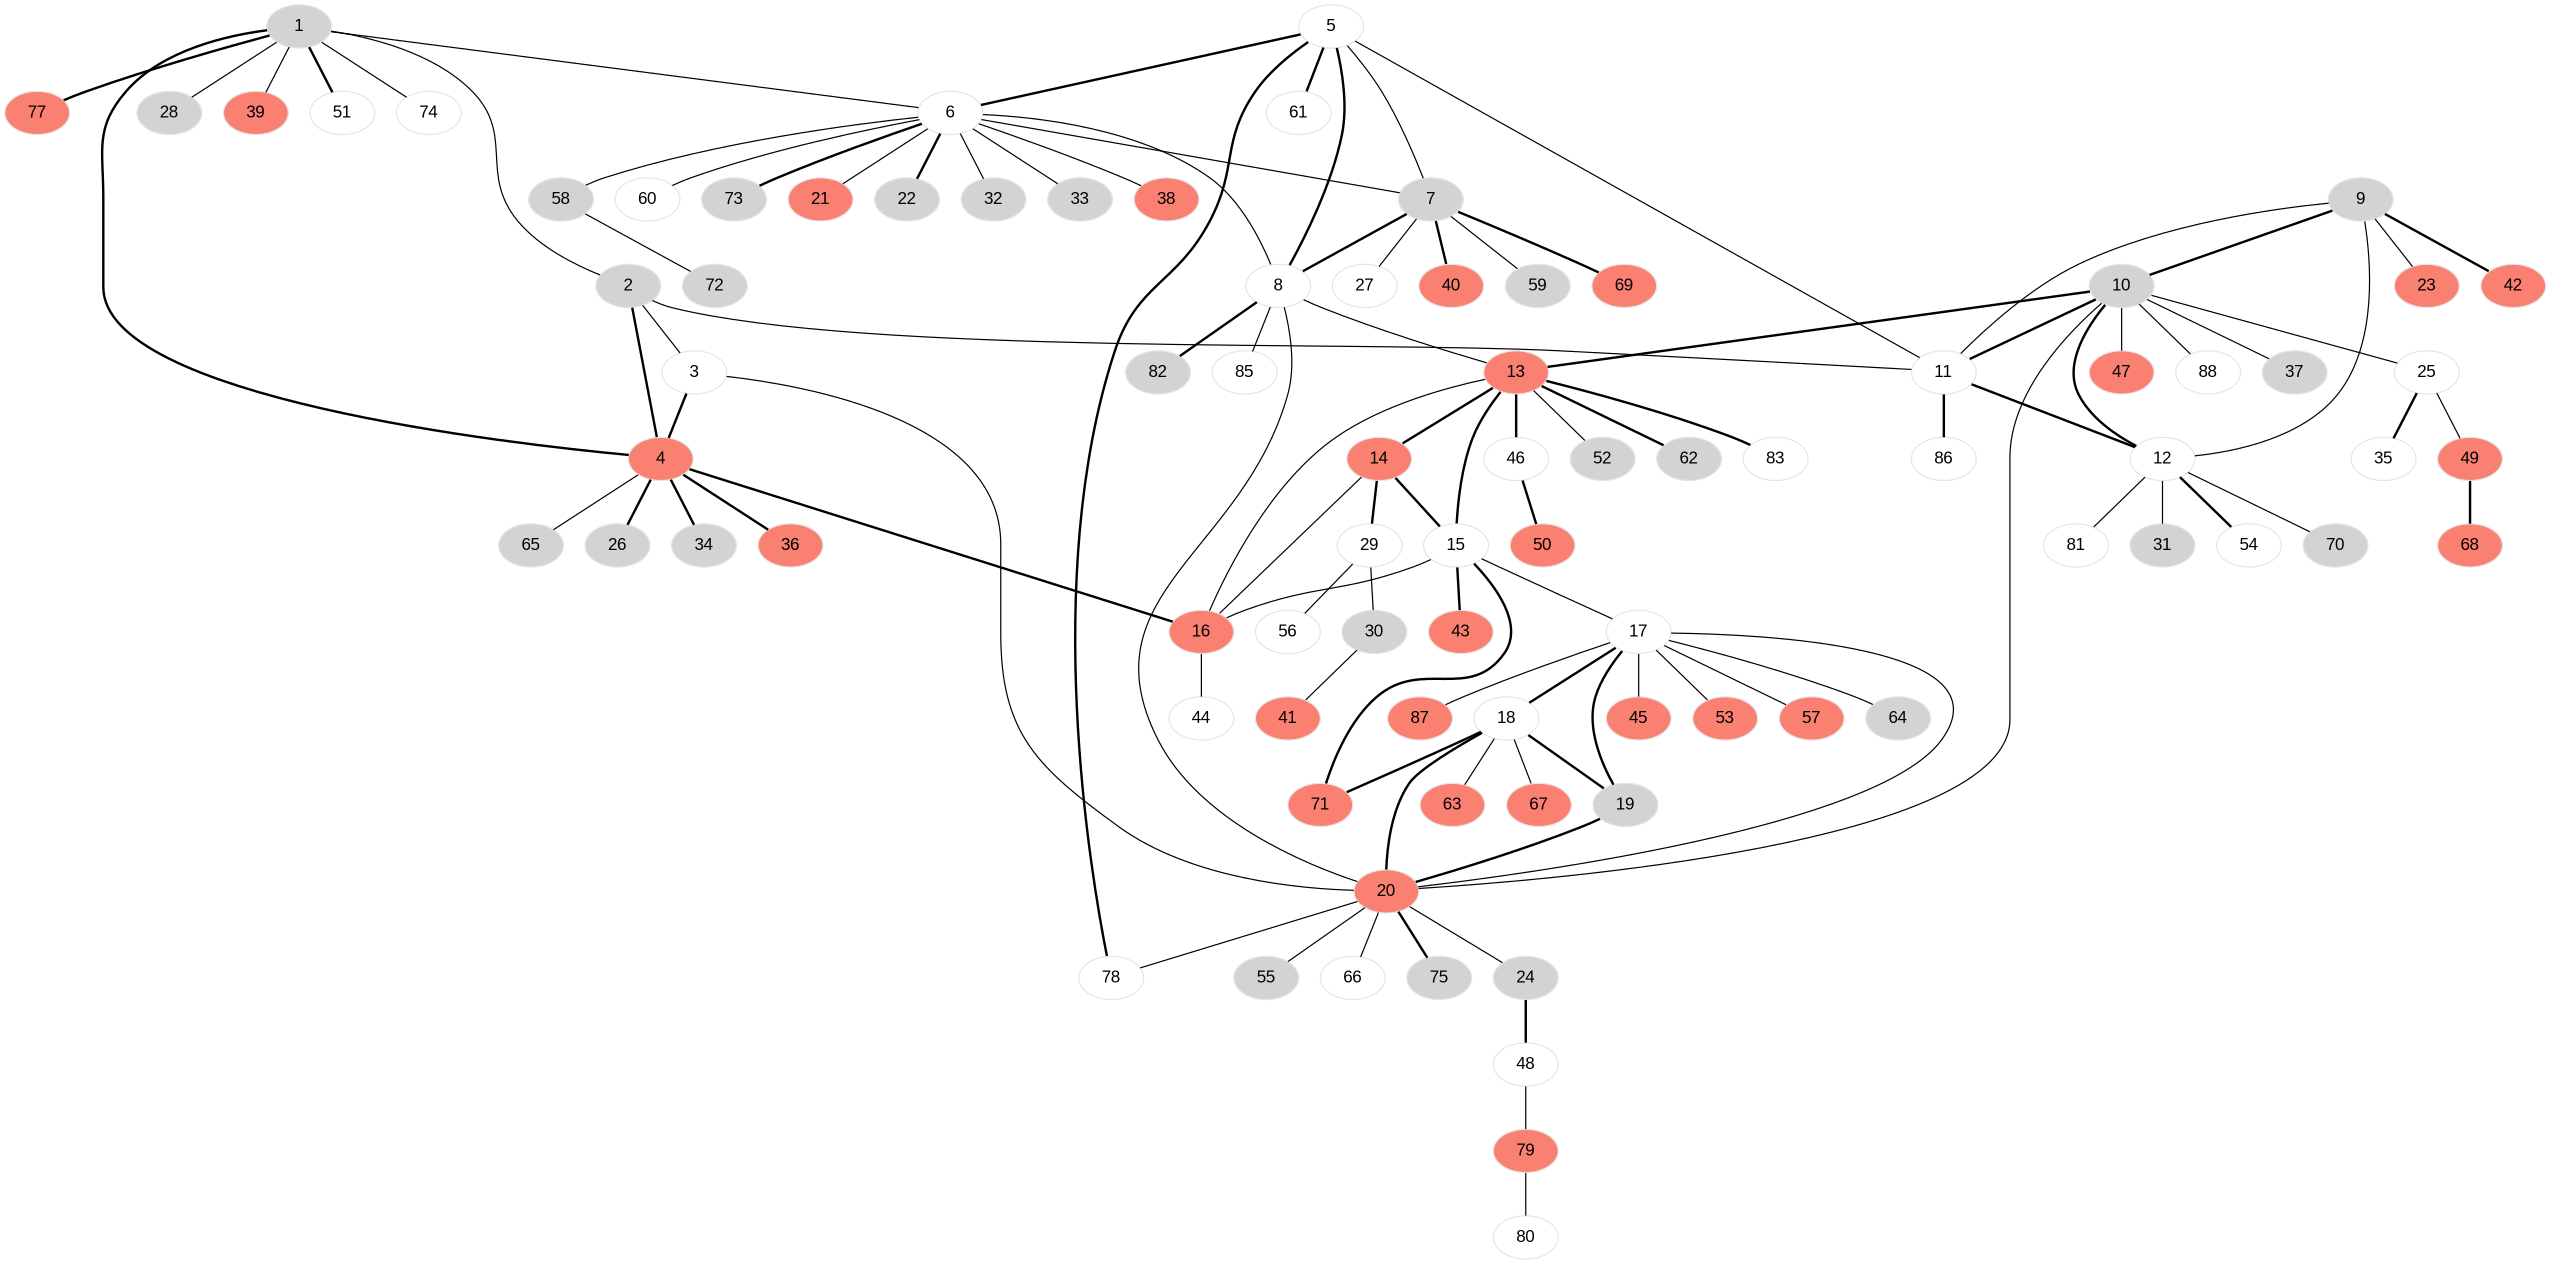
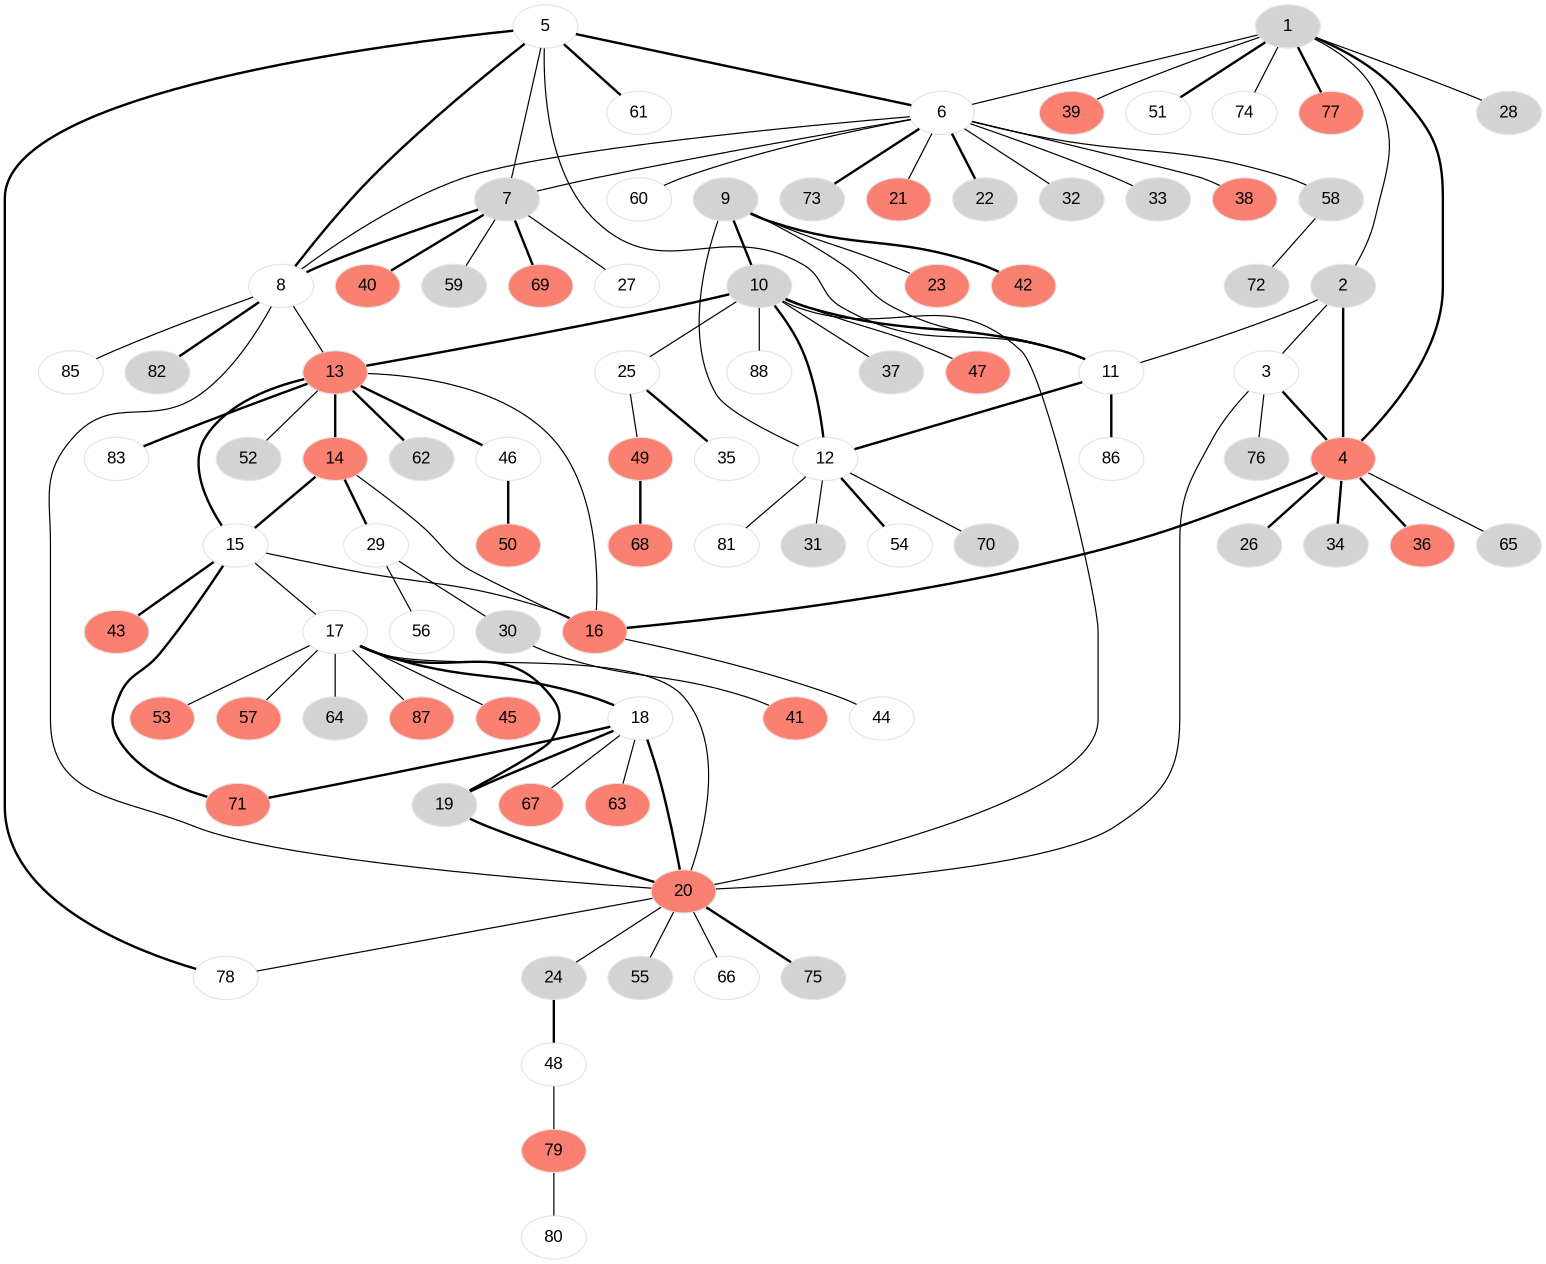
node "76": added
